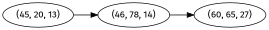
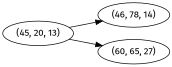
edge "(46, 78, 14)" -> "(60, 65, 27)": now "(45, 20, 13)" -> "(60, 65, 27)"
